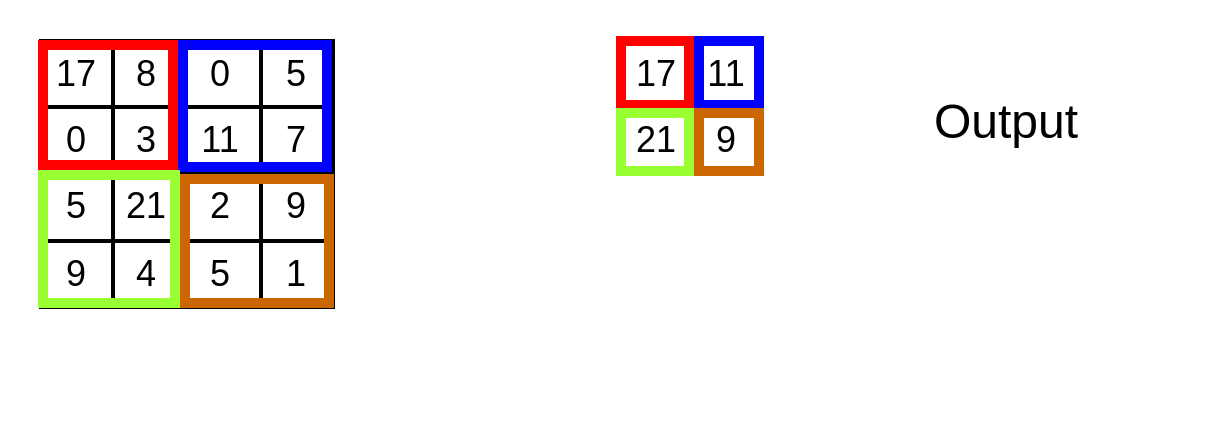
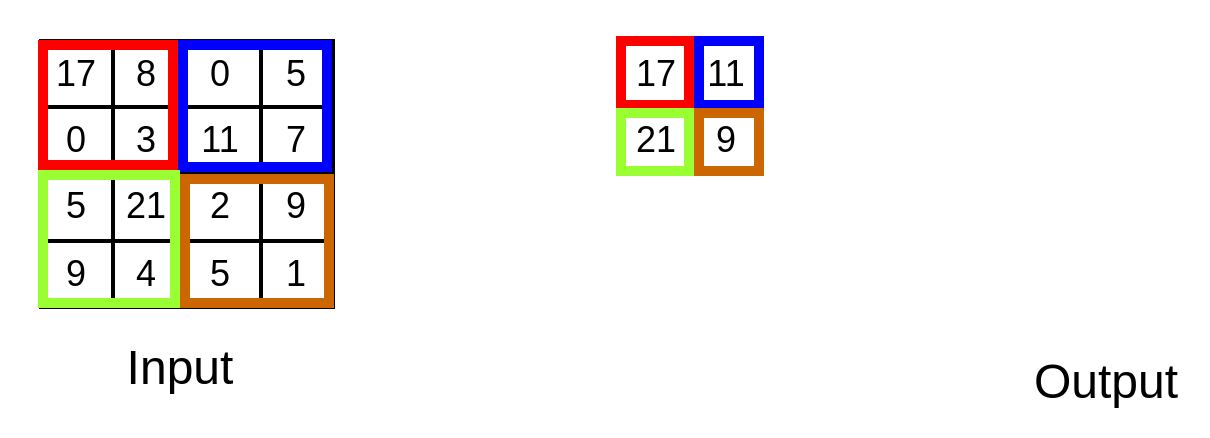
node "Output": moved (1007, 105) -> (1107, 365)
node "Input": added
